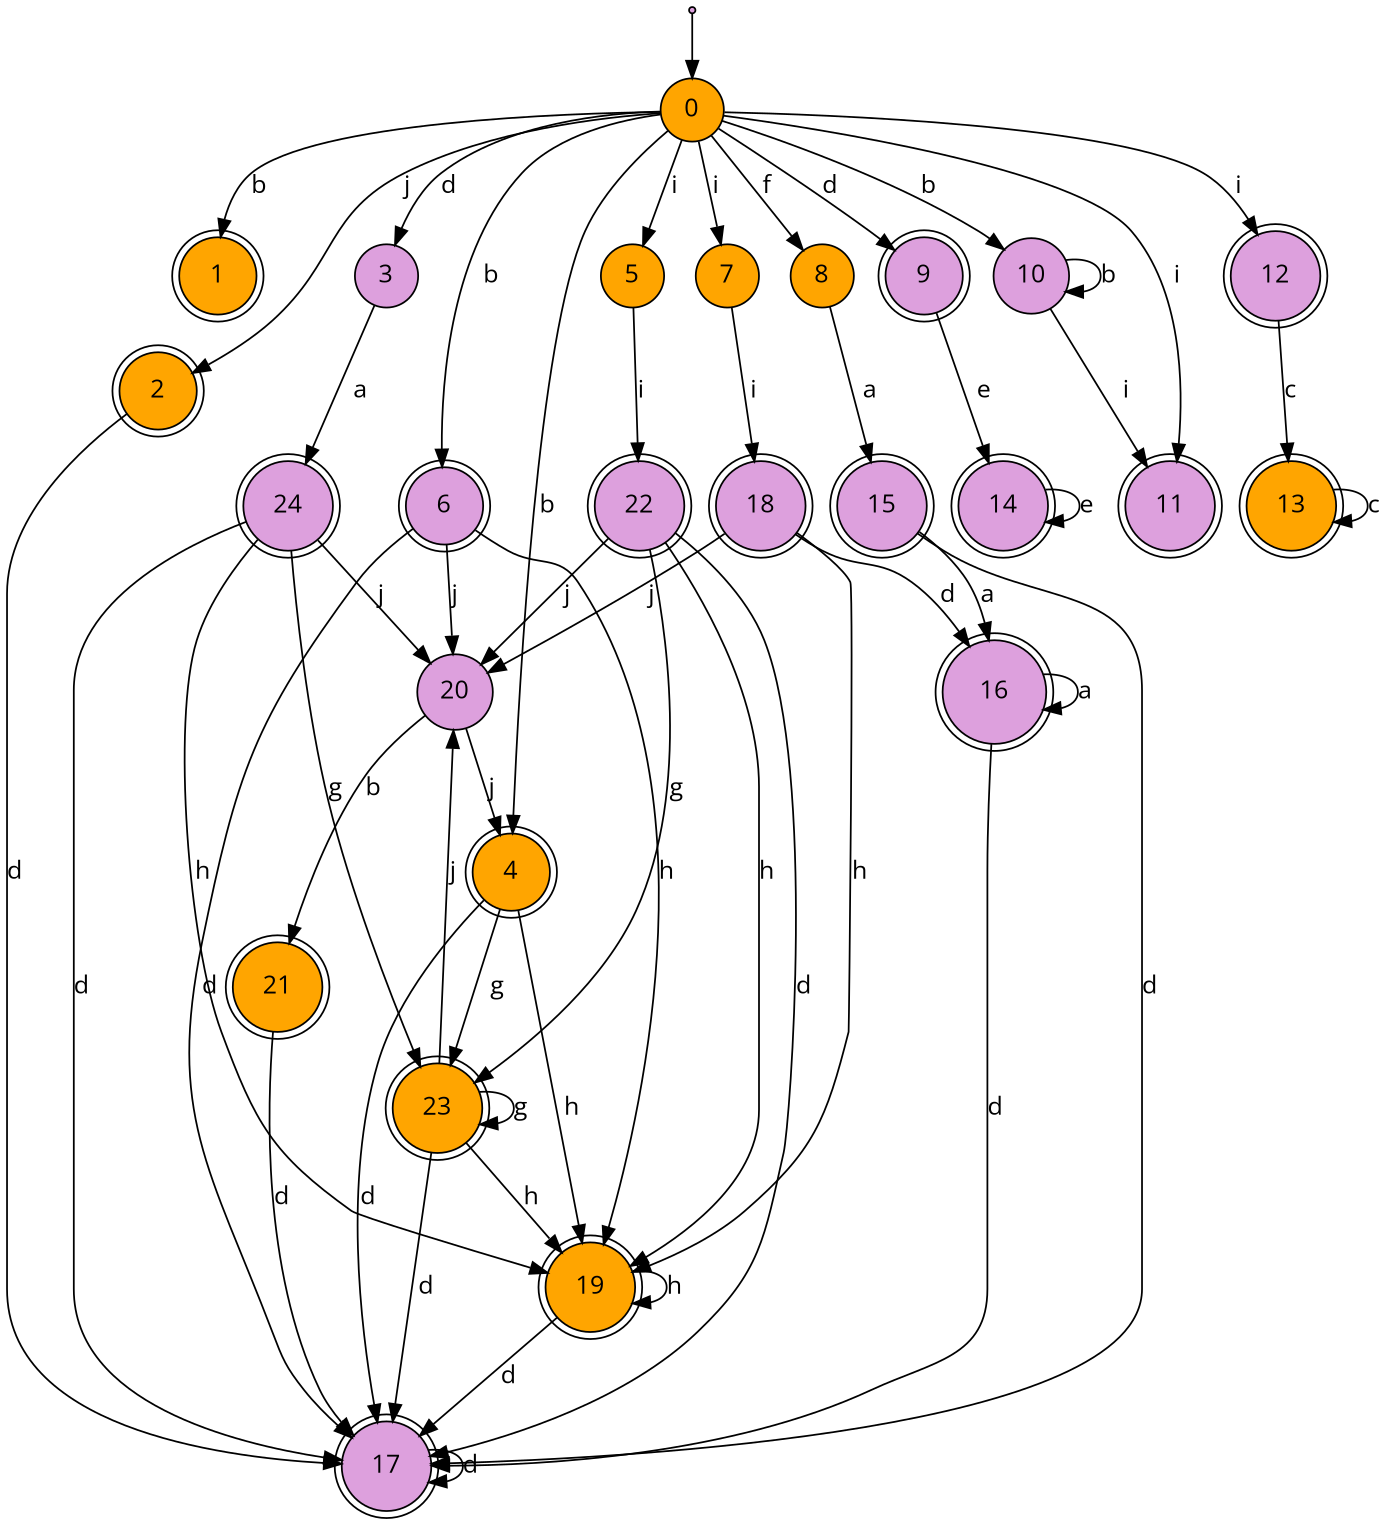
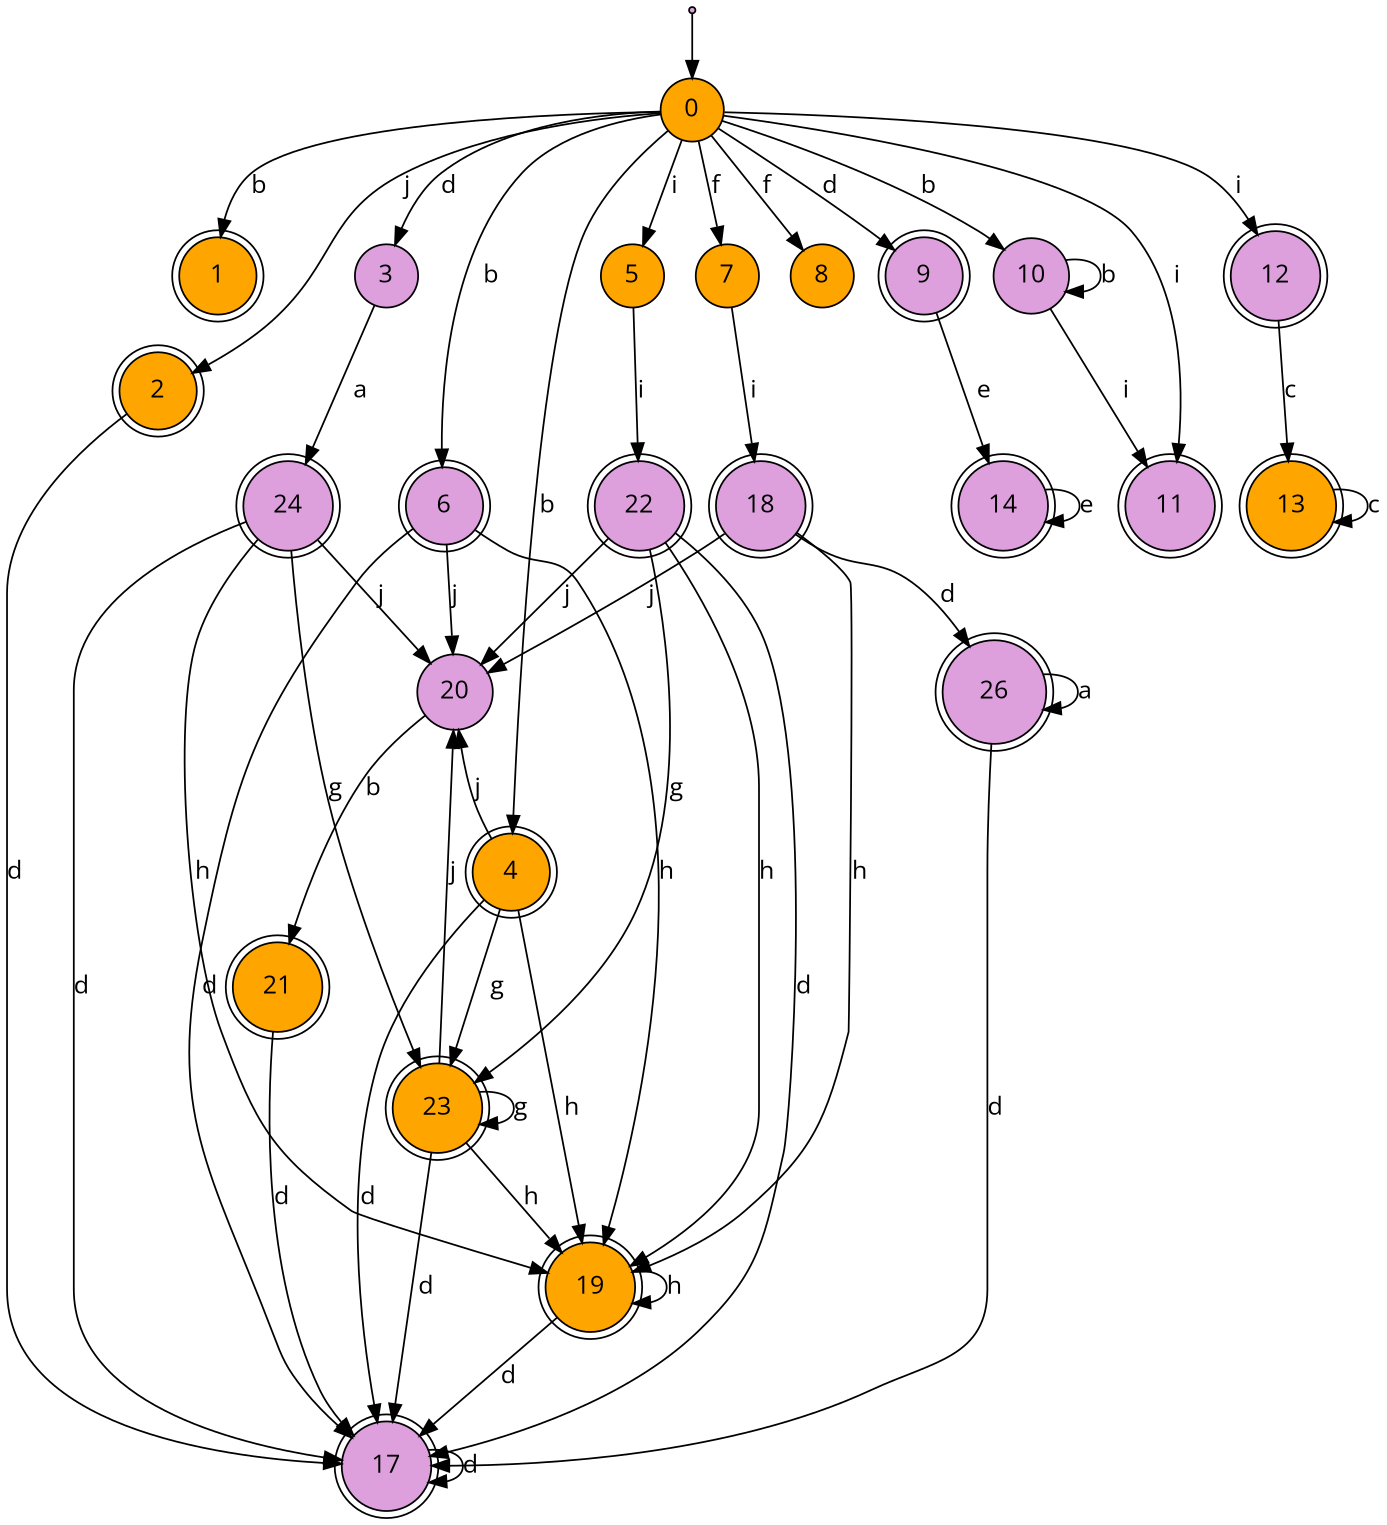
edge "0" -> "7": label "i" -> "f"
node "15": removed
node "16": label "16" -> "26"
edge "20" -> "4": reversed
